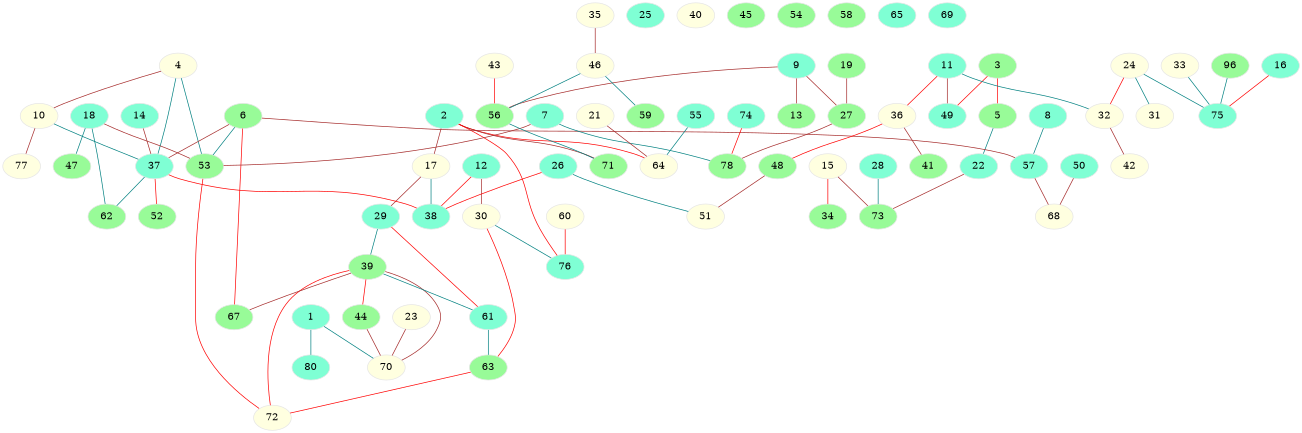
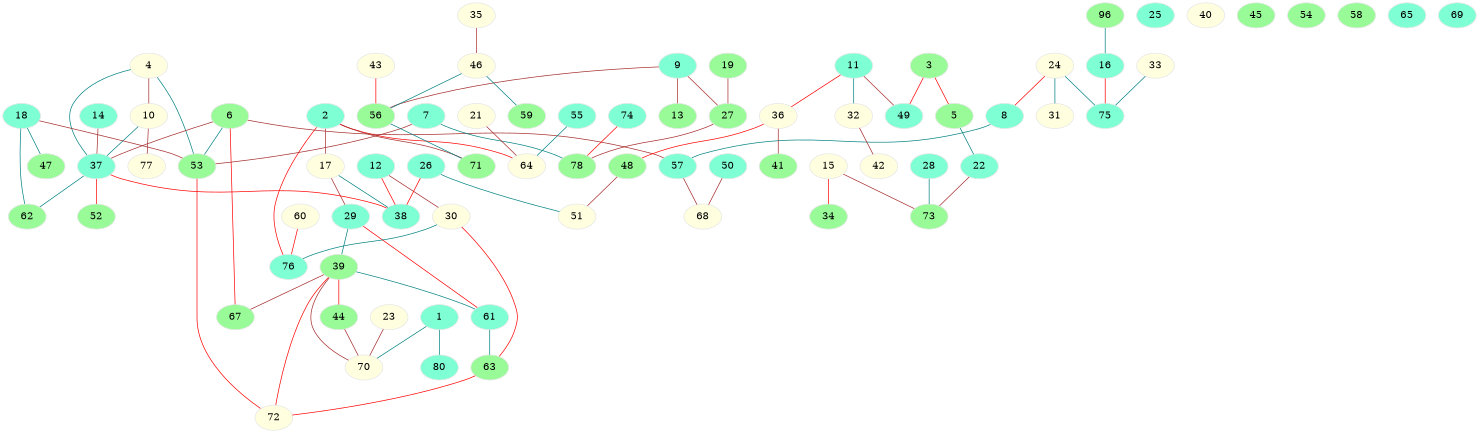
edge "24" -- "32": now "24" -- "8"
edge "96" -- "75": now "96" -- "16"
